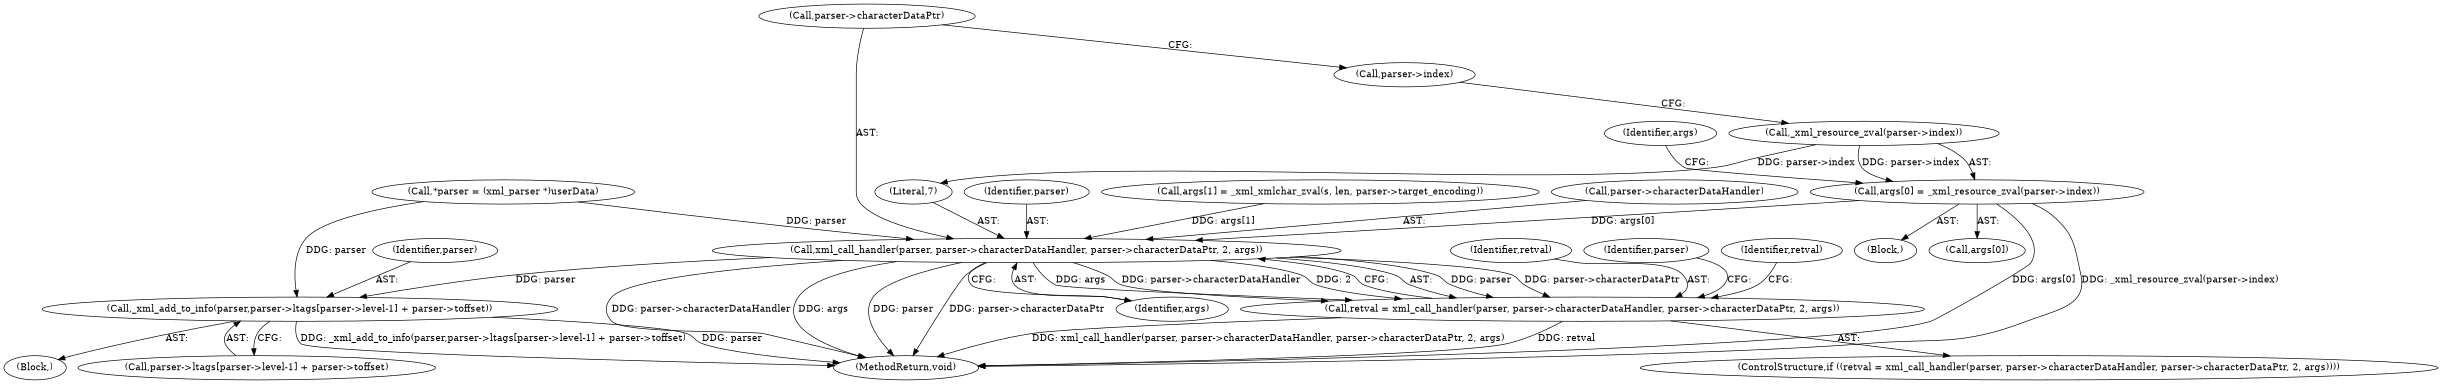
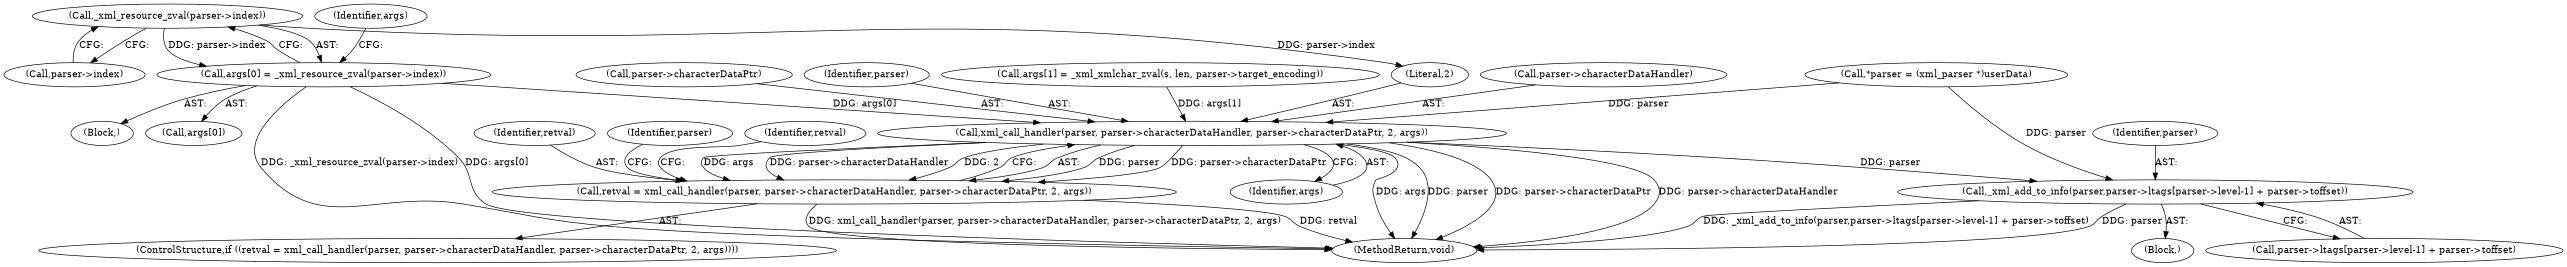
edge "(Call,args[0] = _xml_resource_zval(parser->index))" -> "(Call,_xml_resource_zval(parser->index))": added, label "CFG:"
edge "(Call,parser->characterDataPtr)" -> "(Call,parser->index)": now "(Call,_xml_resource_zval(parser->index))" -> "(Call,parser->index)"
node "(Literal,7)": label "(Literal,7)" -> "(Literal,2)"
